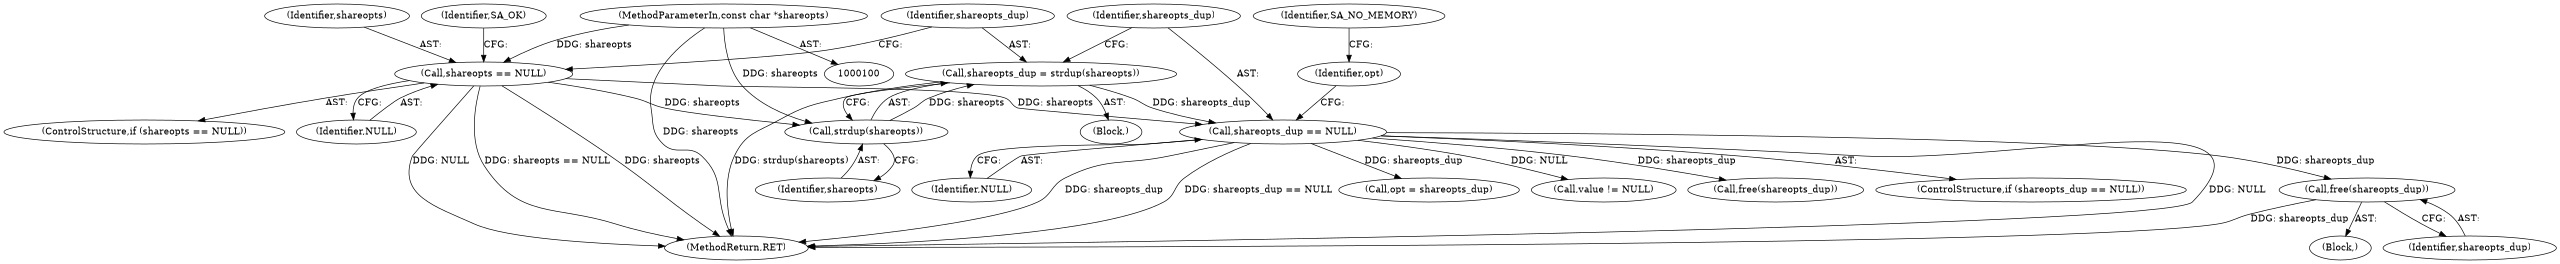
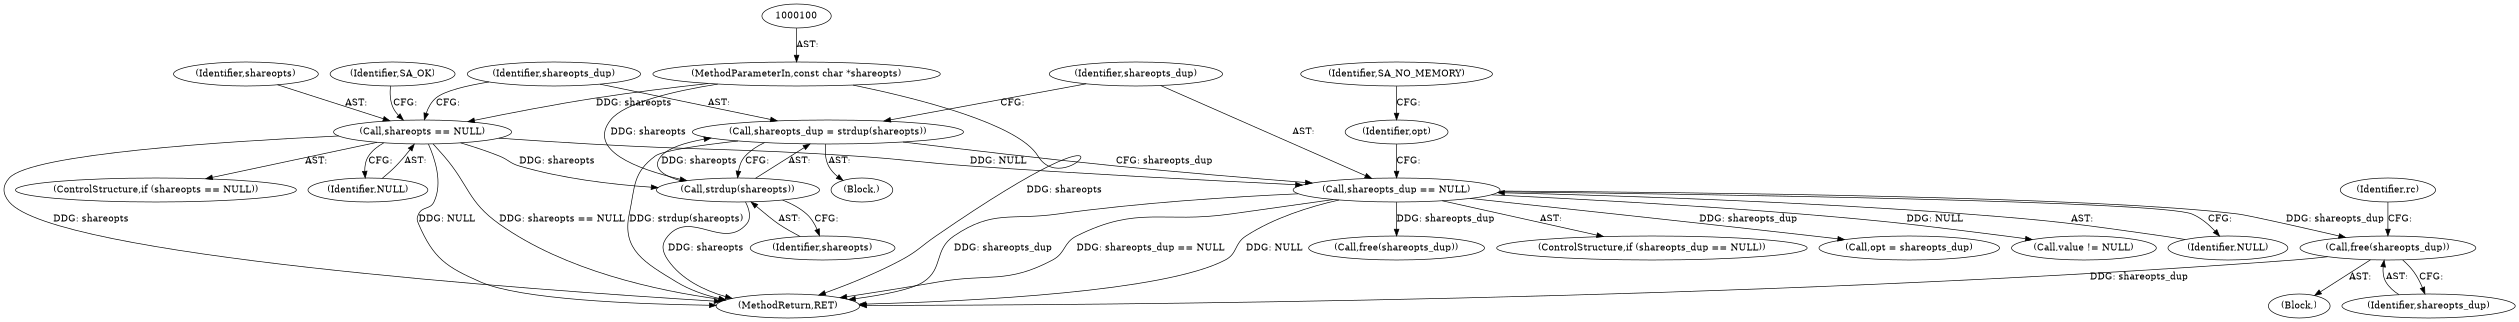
edge "(MethodParameterIn,const char *shareopts)" -> "1000100": reversed
edge "(Call,shareopts == NULL)" -> "(Call,shareopts_dup == NULL)": label "DDG: shareopts" -> "DDG: NULL"
edge "(Call,shareopts_dup = strdup(shareopts))" -> "(Call,shareopts_dup == NULL)": label "DDG: shareopts_dup" -> "CFG: shareopts_dup"
node "(Identifier,rc)": added
edge "(Call,strdup(shareopts))" -> "(MethodReturn,RET)": added, label "DDG: shareopts"
